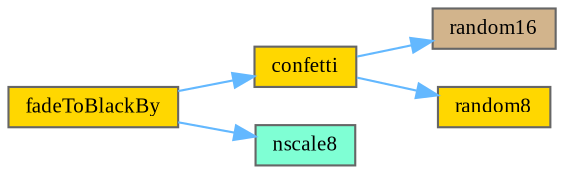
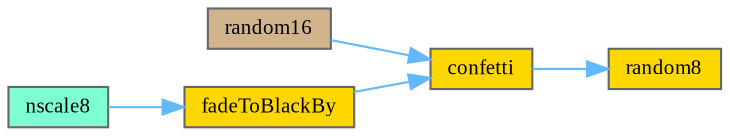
edge "confetti" -> "random16": reversed
edge "fadeToBlackBy" -> "nscale8": reversed
